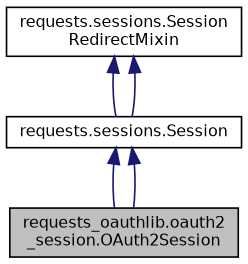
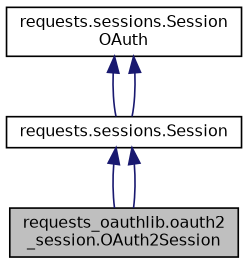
node "requests.sessions.Session RedirectMixin": label "requests.sessions.Session RedirectMixin" -> "requests.sessions.Session OAuth"
